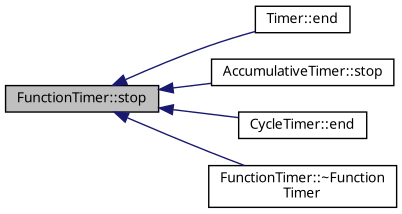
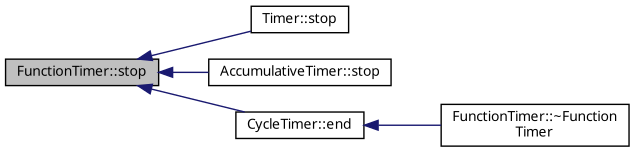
node "Timer::end": label "Timer::end" -> "Timer::stop"
edge "FunctionTimer::~Function Timer" -> "FunctionTimer::stop": now "FunctionTimer::~Function Timer" -> "CycleTimer::end"
